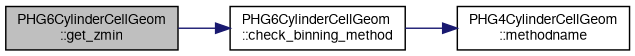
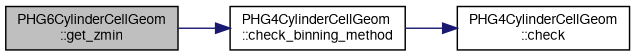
node "PHG6CylinderCellGeom ::check_binning_method": label "PHG6CylinderCellGeom ::check_binning_method" -> "PHG4CylinderCellGeom ::check_binning_method"
node "PHG4CylinderCellGeom ::methodname": label "PHG4CylinderCellGeom ::methodname" -> "PHG4CylinderCellGeom ::check"
